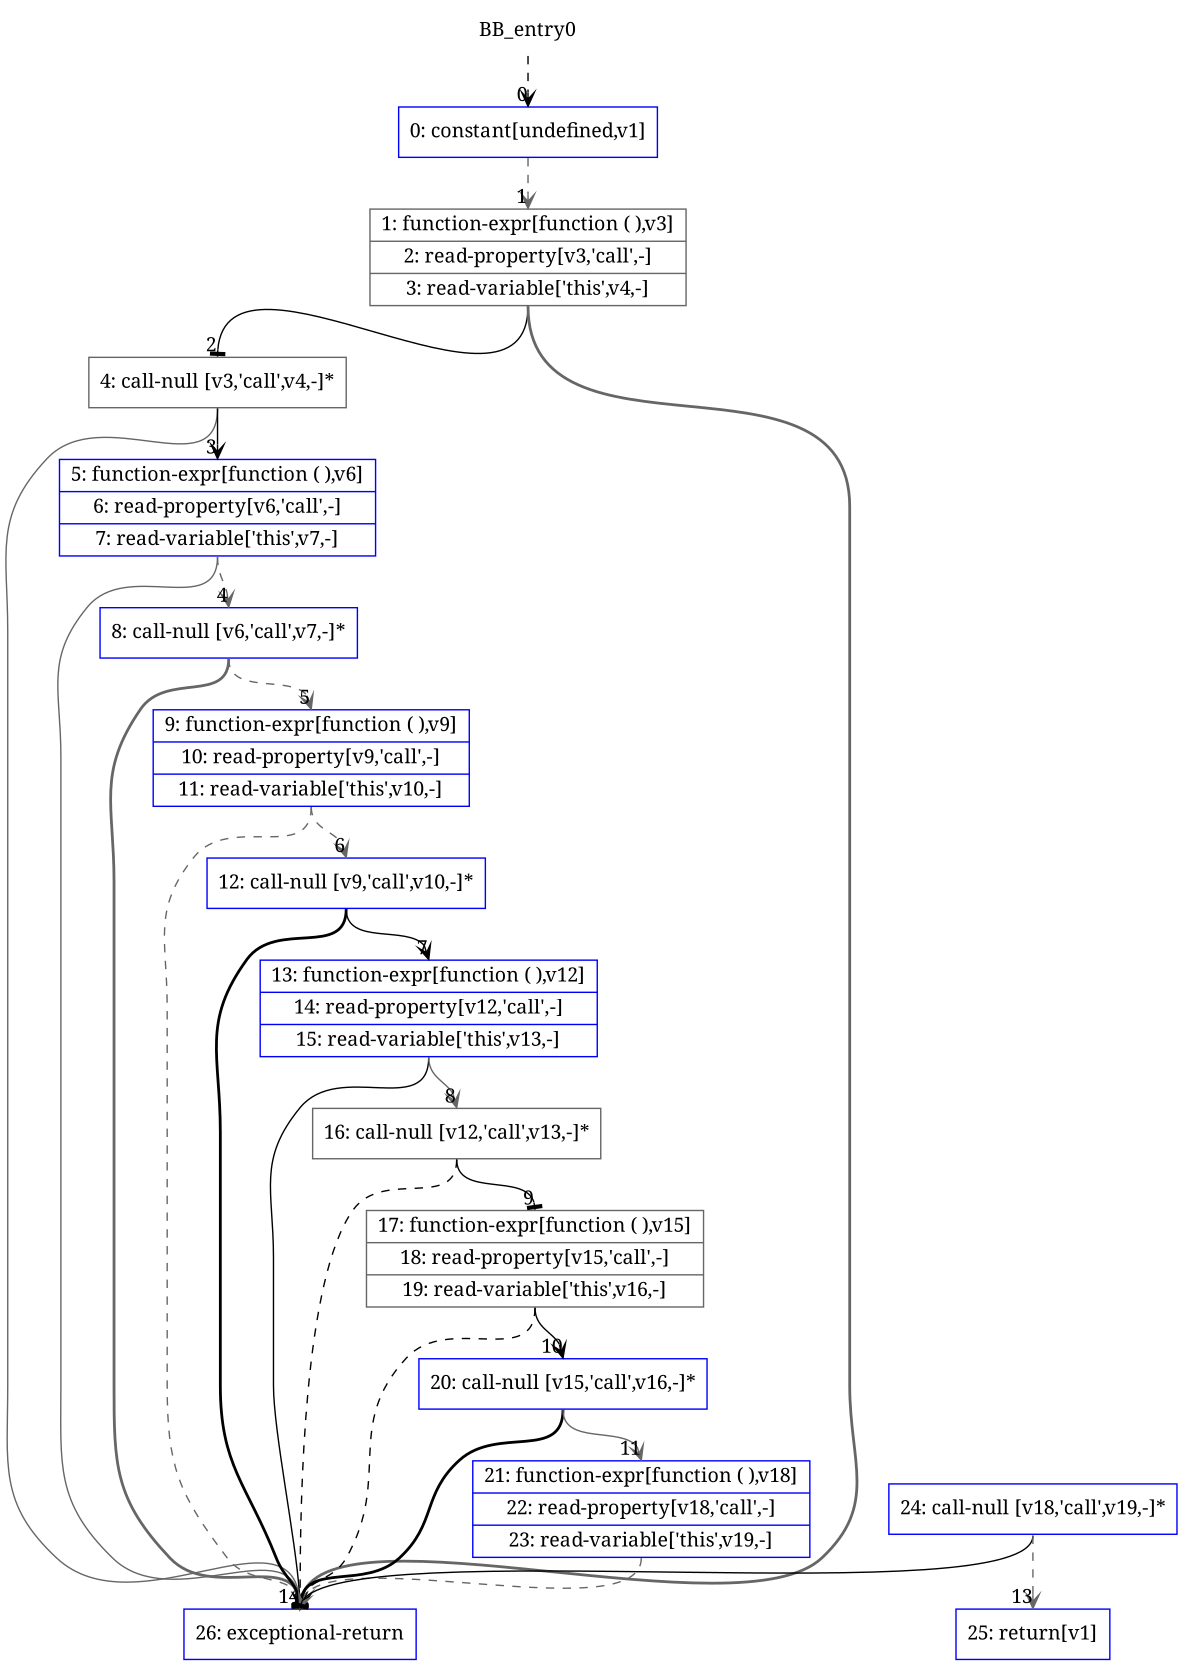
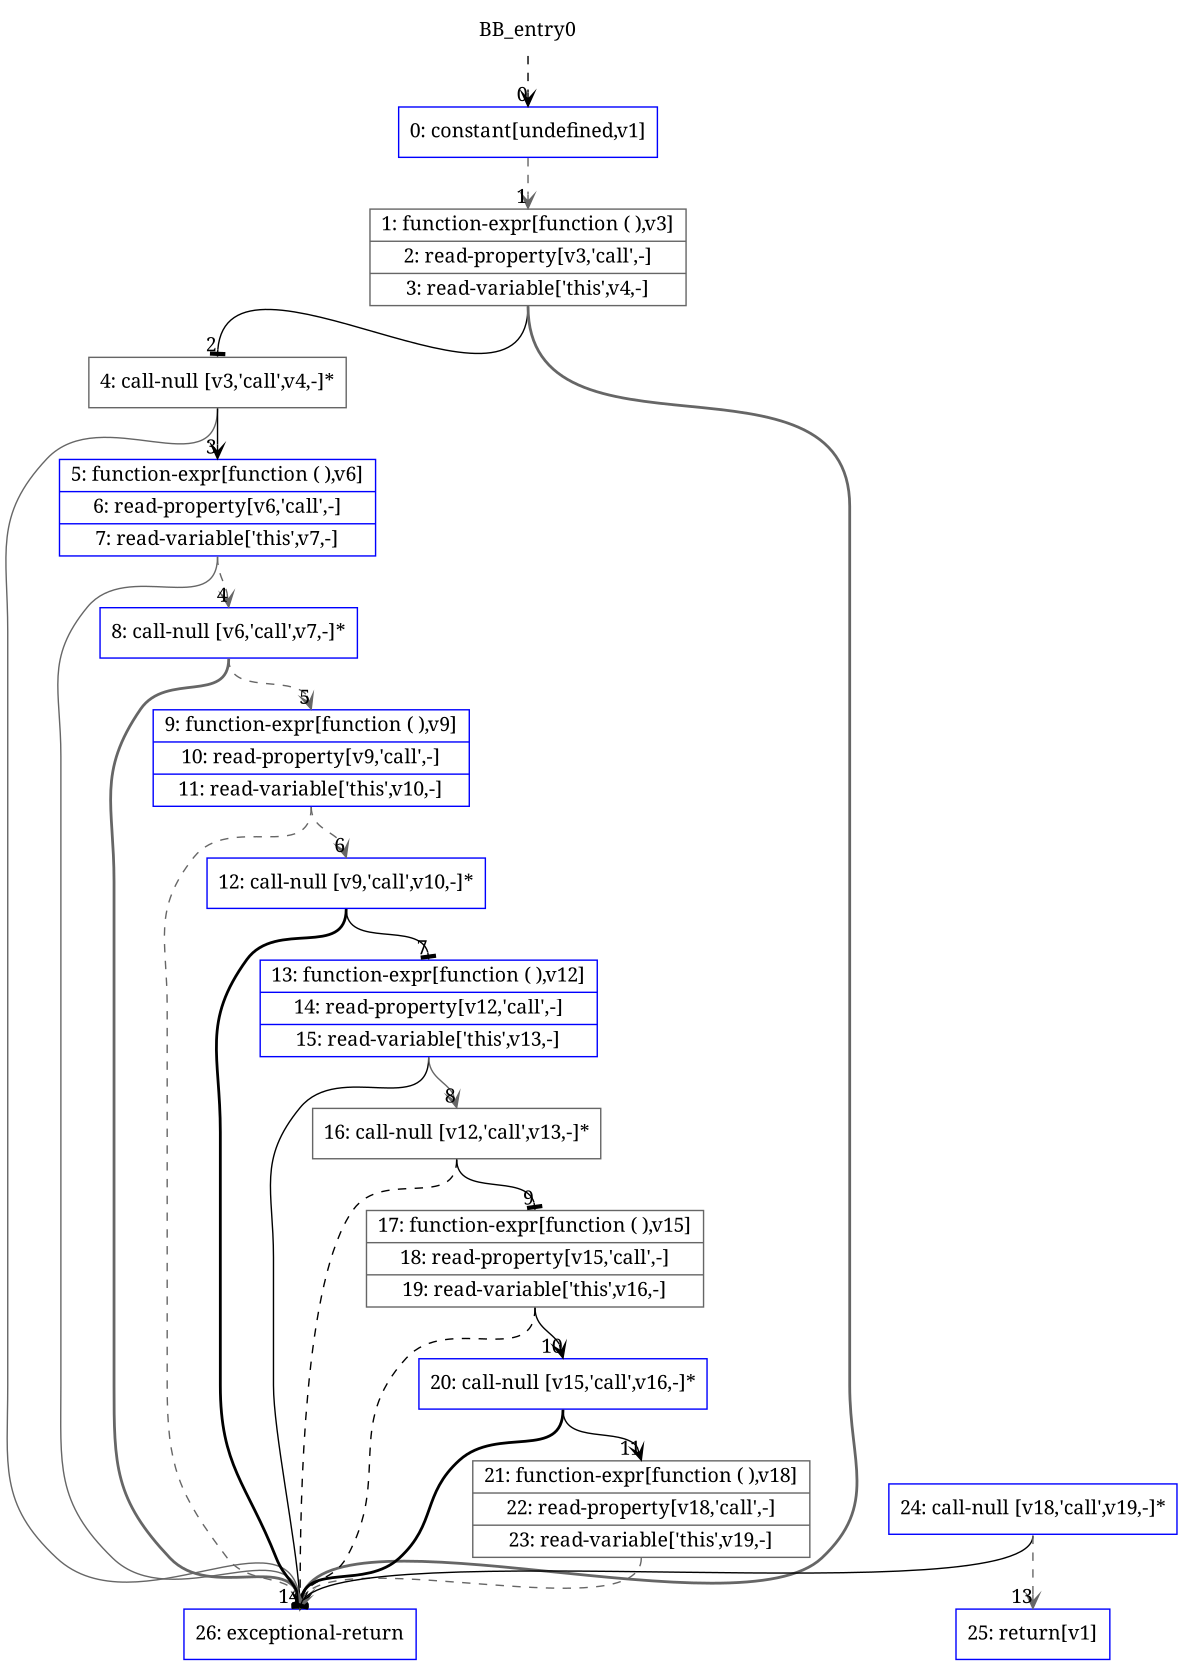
edge "12: call-null [v9,'call',v10,-]*" -> "13: function-expr[function ( ),v12]": arrowhead vee -> tee
edge "20: call-null [v15,'call',v16,-]*" -> "21: function-expr[function ( ),v18]": color gray40 -> black
node "21: function-expr[function ( ),v18]": color blue -> gray40
